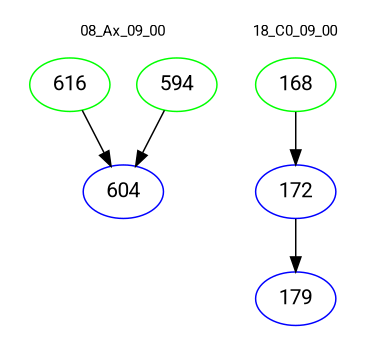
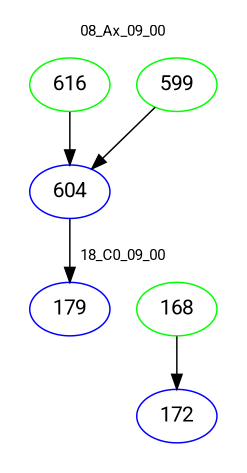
node "594": label "594" -> "599"
edge "172" -> "179": now "604" -> "179"
